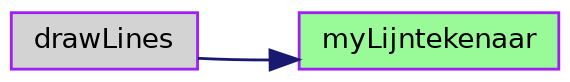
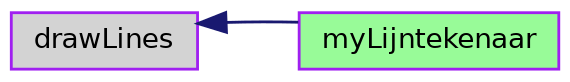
edge "drawLines" -> "myLijntekenaar": reversed
